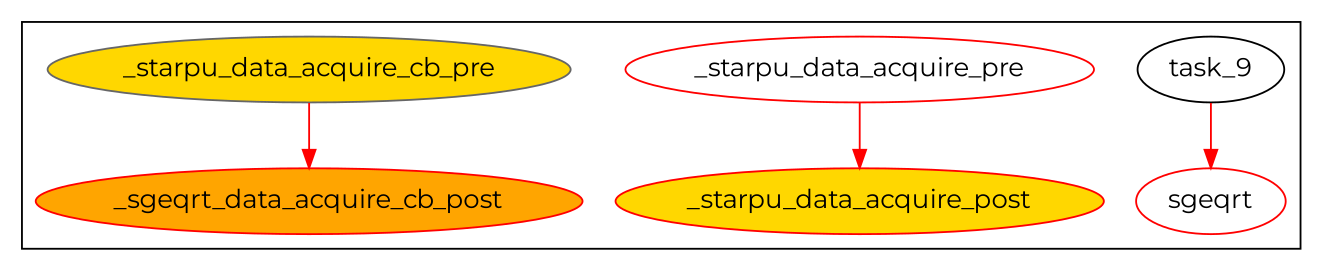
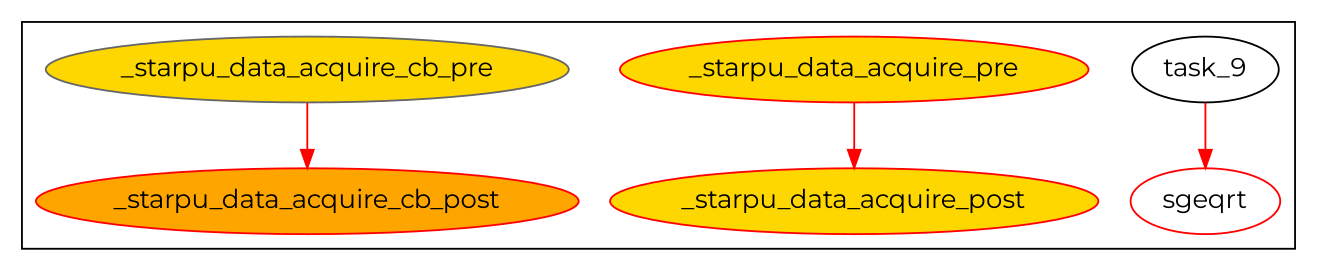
node "_starpu_data_acquire_pre": fillcolor white -> gold
node "_sgeqrt_data_acquire_cb_post": label "_sgeqrt_data_acquire_cb_post" -> "_starpu_data_acquire_cb_post"
